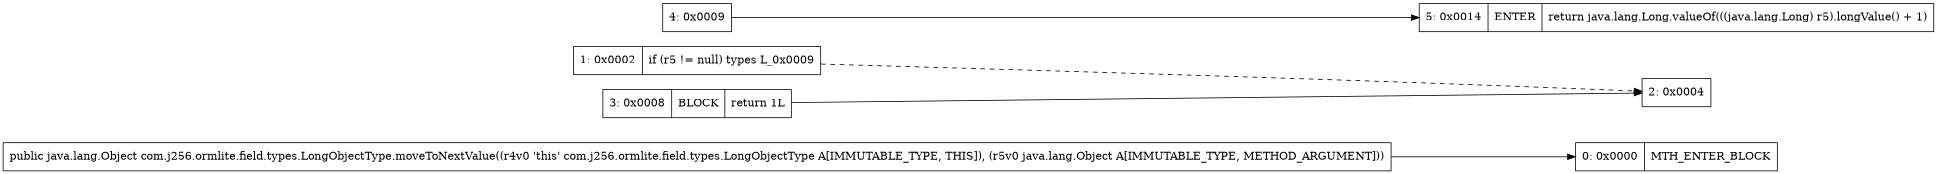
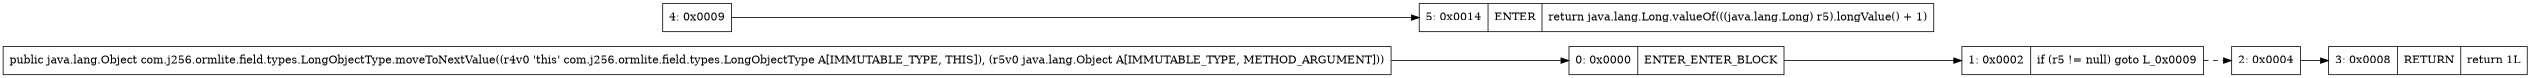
node "1: 0x0002": text "if (r5 != null) types L_0x0009" -> "if (r5 != null) goto L_0x0009"
edge "0: 0x0000" -> "1: 0x0002": added
edge "3: 0x0008" -> "2: 0x0004": reversed
node "3: 0x0008": text "BLOCK" -> "RETURN"
node "0: 0x0000": text "MTH_ENTER_BLOCK" -> "ENTER_ENTER_BLOCK"
